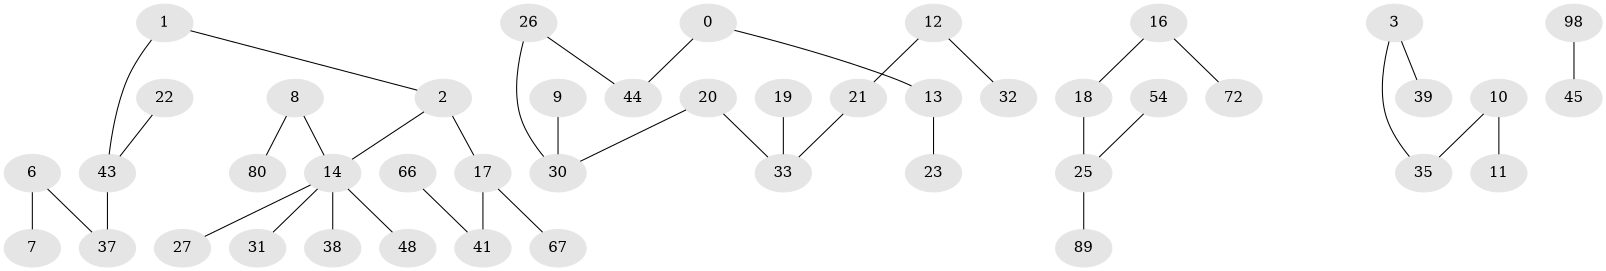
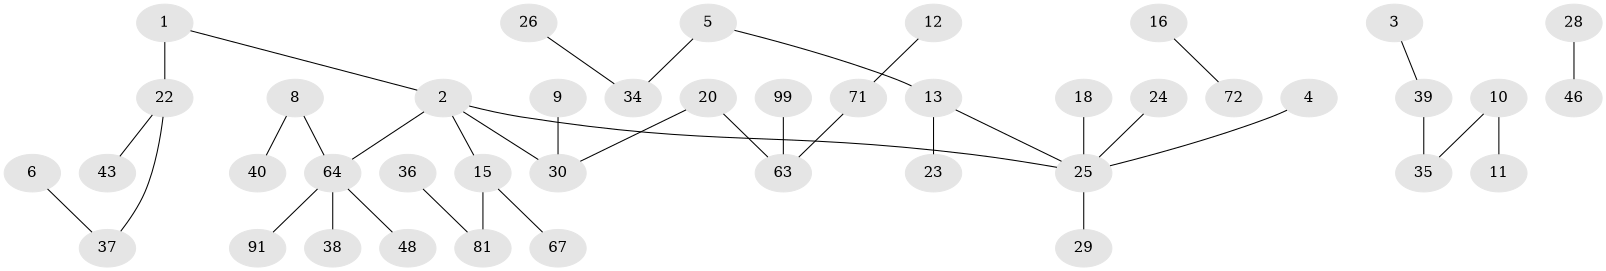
node "0": label "0" -> "5"
node "98": label "98" -> "28"
edge "16" -- "18": removed
edge "1" -- "43": now "1" -- "22"
node "44": label "44" -> "34"
node "19": label "19" -> "99"
node "21": label "21" -> "71"
node "32": removed
node "54": label "54" -> "24"
node "4": added
node "45": label "45" -> "46"
edge "26" -- "30": now "2" -- "30"
edge "3" -- "35": now "39" -- "35"
edge "13" -- "25": added
edge "2" -- "25": added
node "80": label "80" -> "40"
node "14": label "14" -> "64"
node "66": label "66" -> "36"
node "17": label "17" -> "15"
node "33": label "33" -> "63"
edge "43" -- "37": now "22" -- "37"
node "7": removed
node "27": removed
node "31": label "31" -> "91"
node "41": label "41" -> "81"
node "89": label "89" -> "29"
